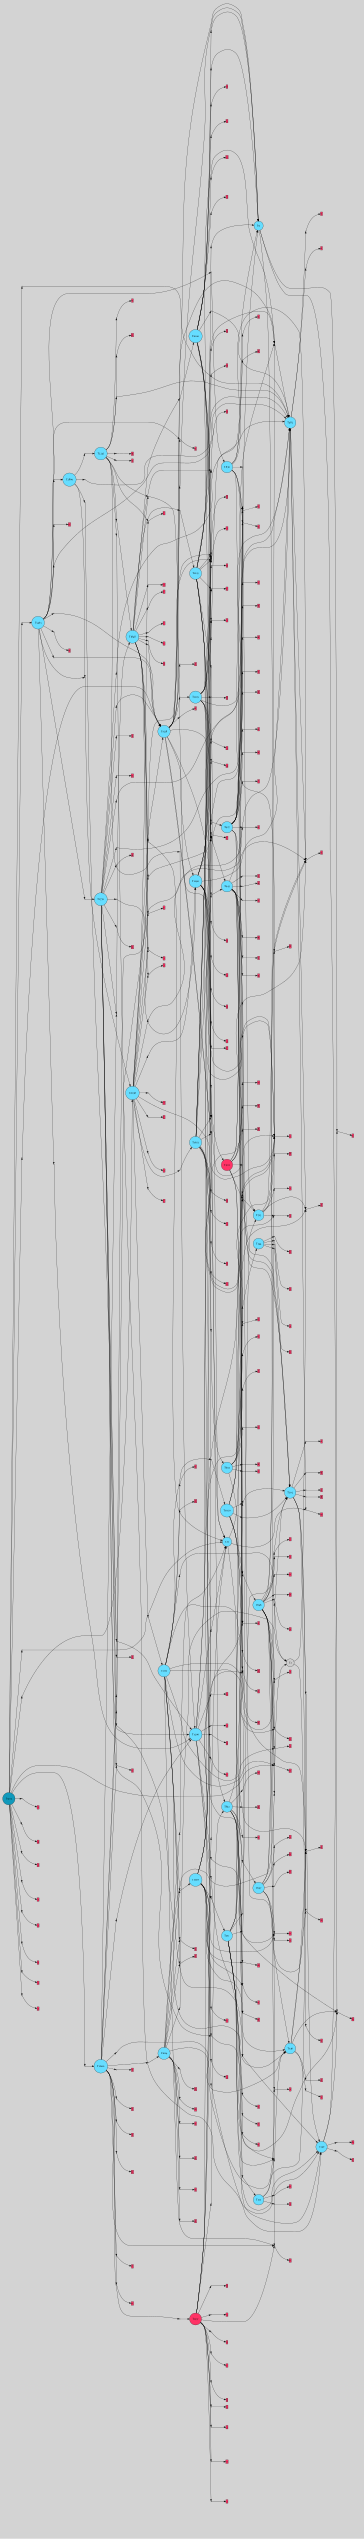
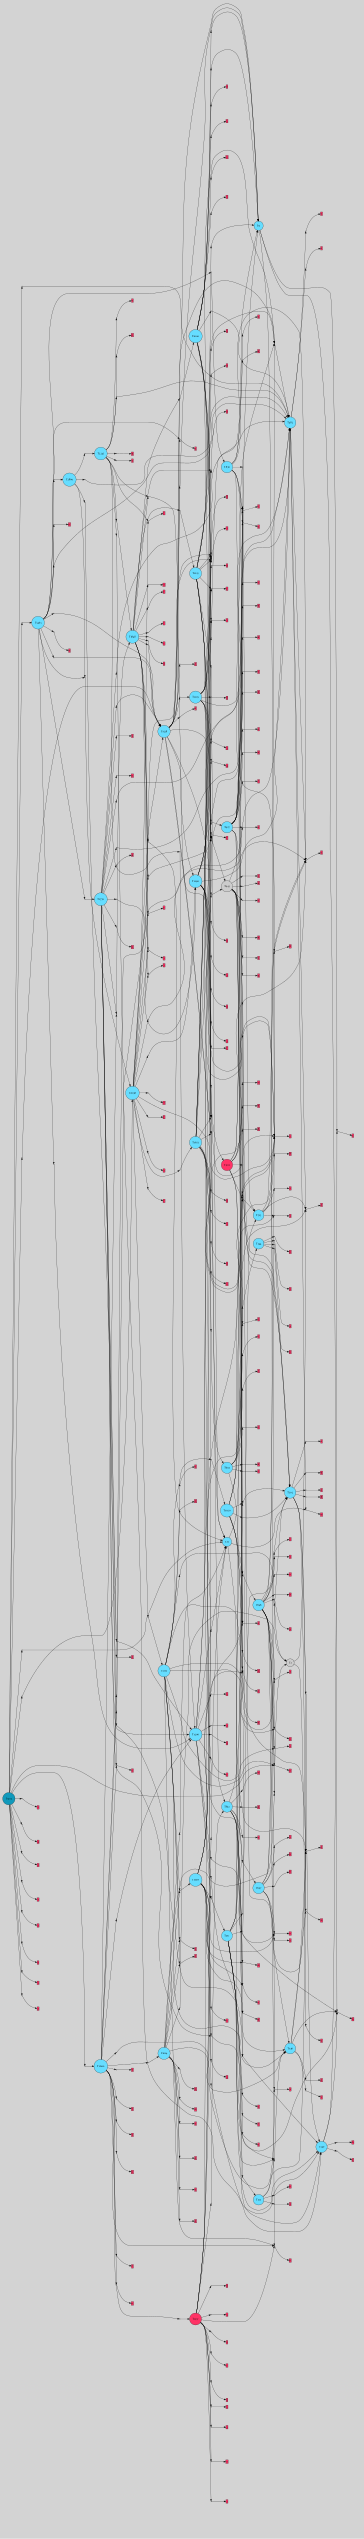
node "T943": fillcolor #66ddff -> #cccccc
